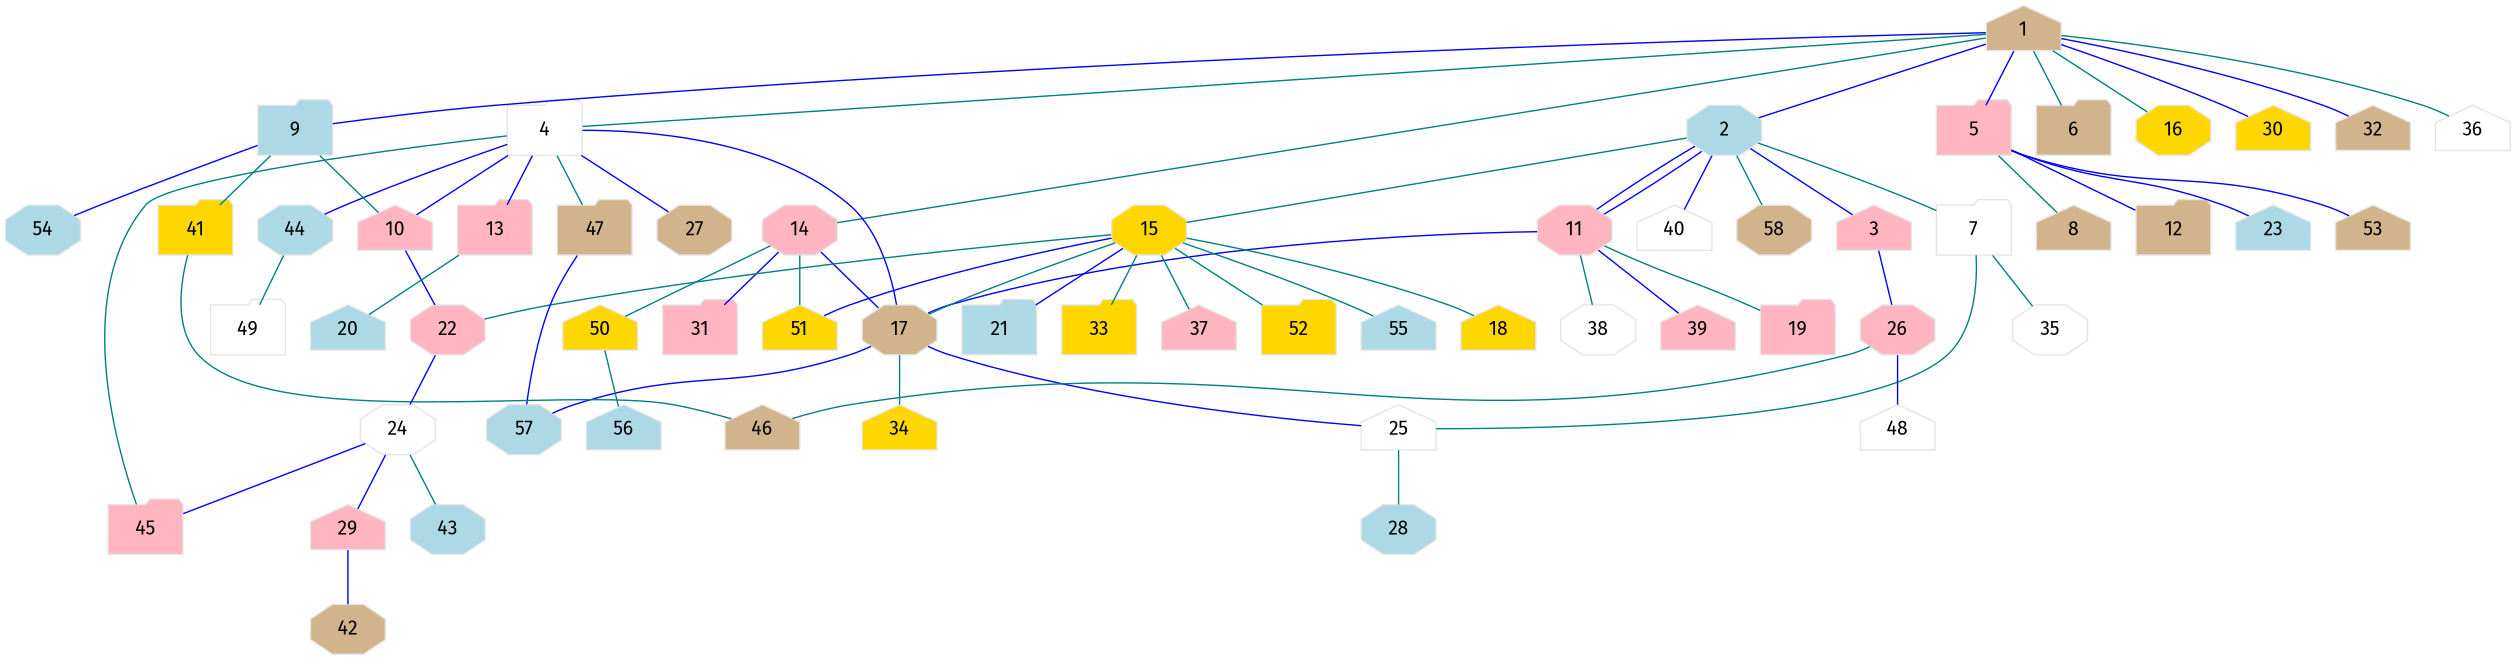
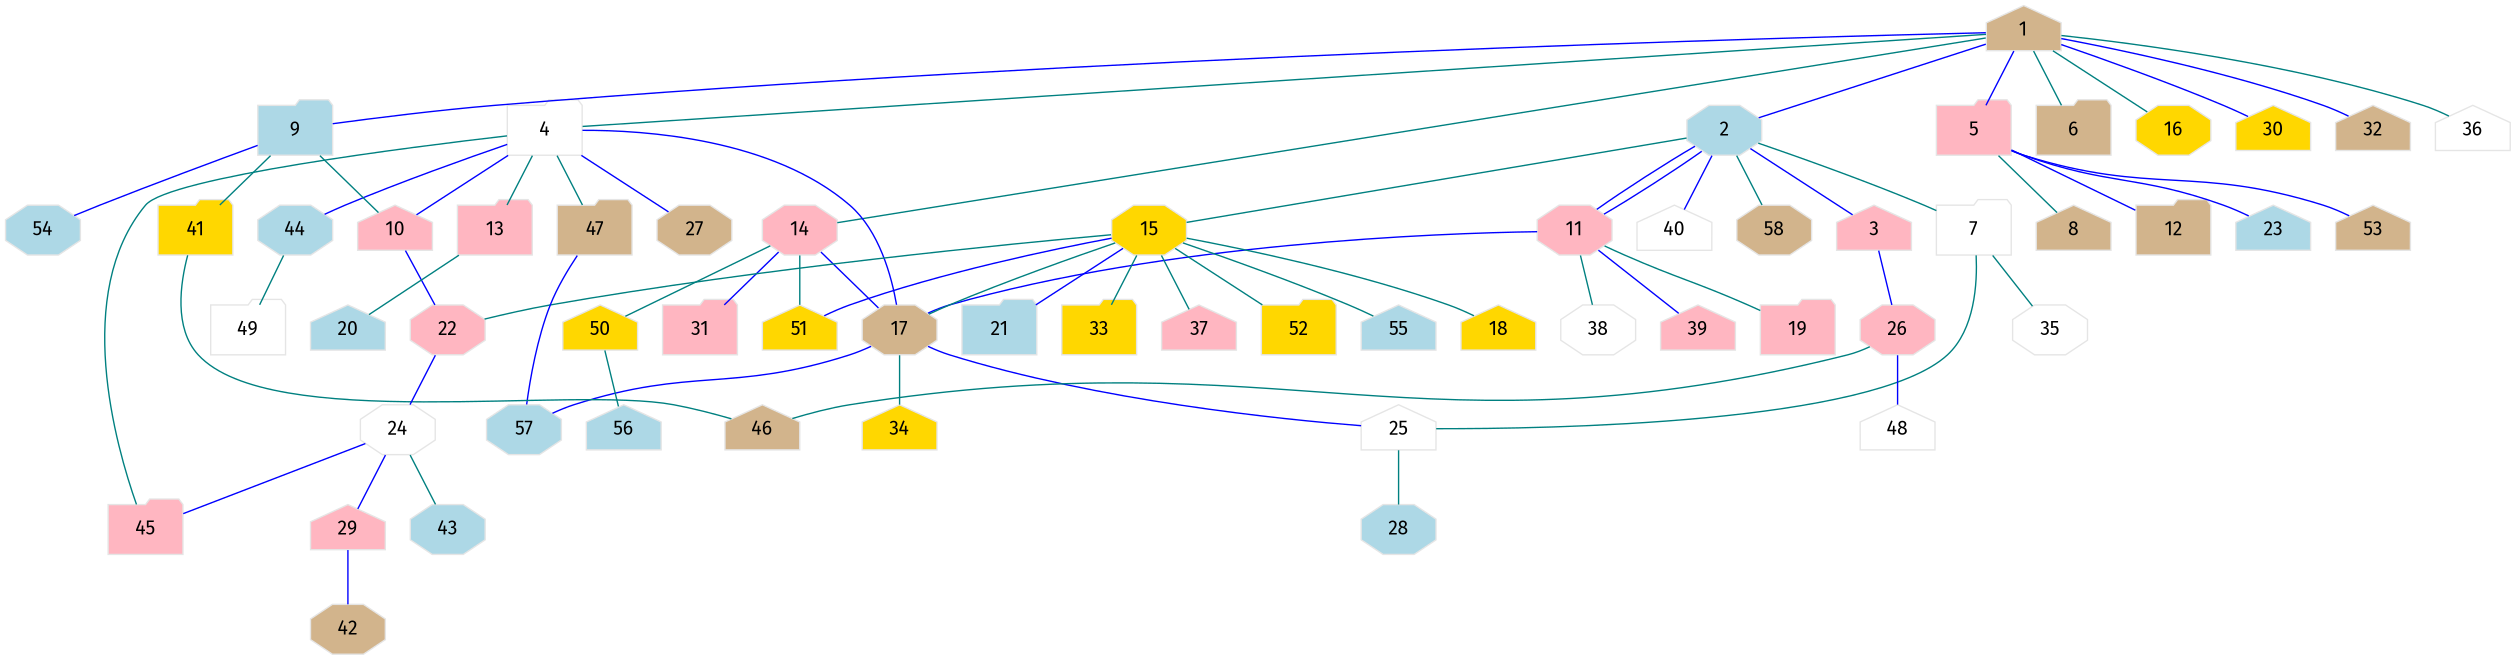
edge "4" -- "13": color blue -> teal
